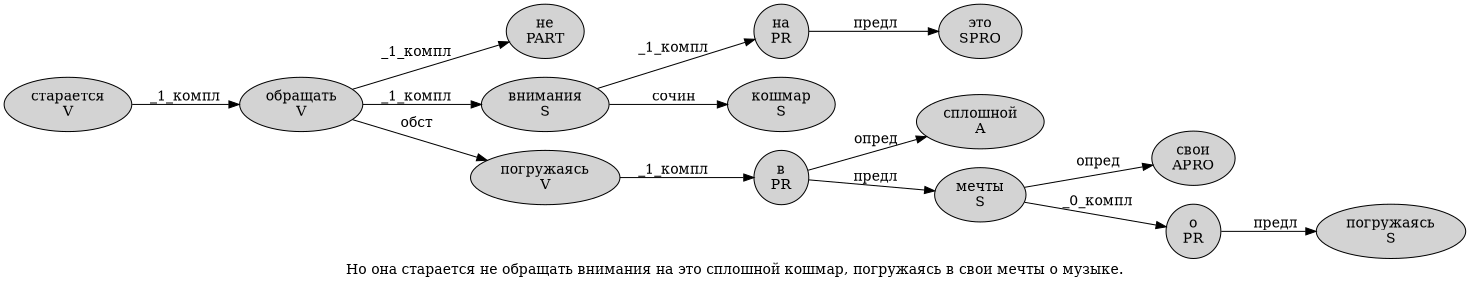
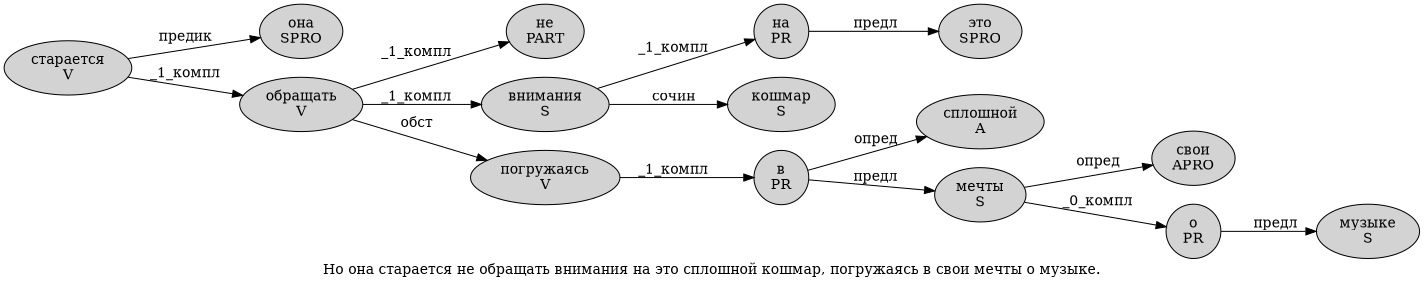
node "она SPRO": added
node "погружаясь S": label "погружаясь S" -> "музыке S"
